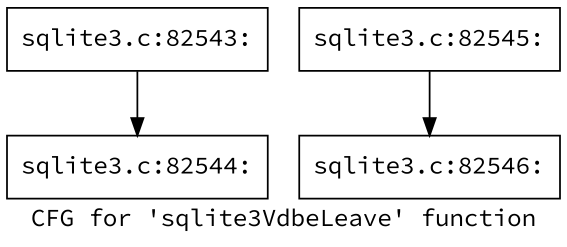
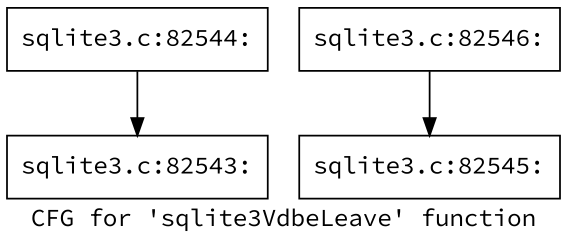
edge "sqlite3.c:82543:" -> "sqlite3.c:82544:": reversed
edge "sqlite3.c:82545:" -> "sqlite3.c:82546:": reversed
